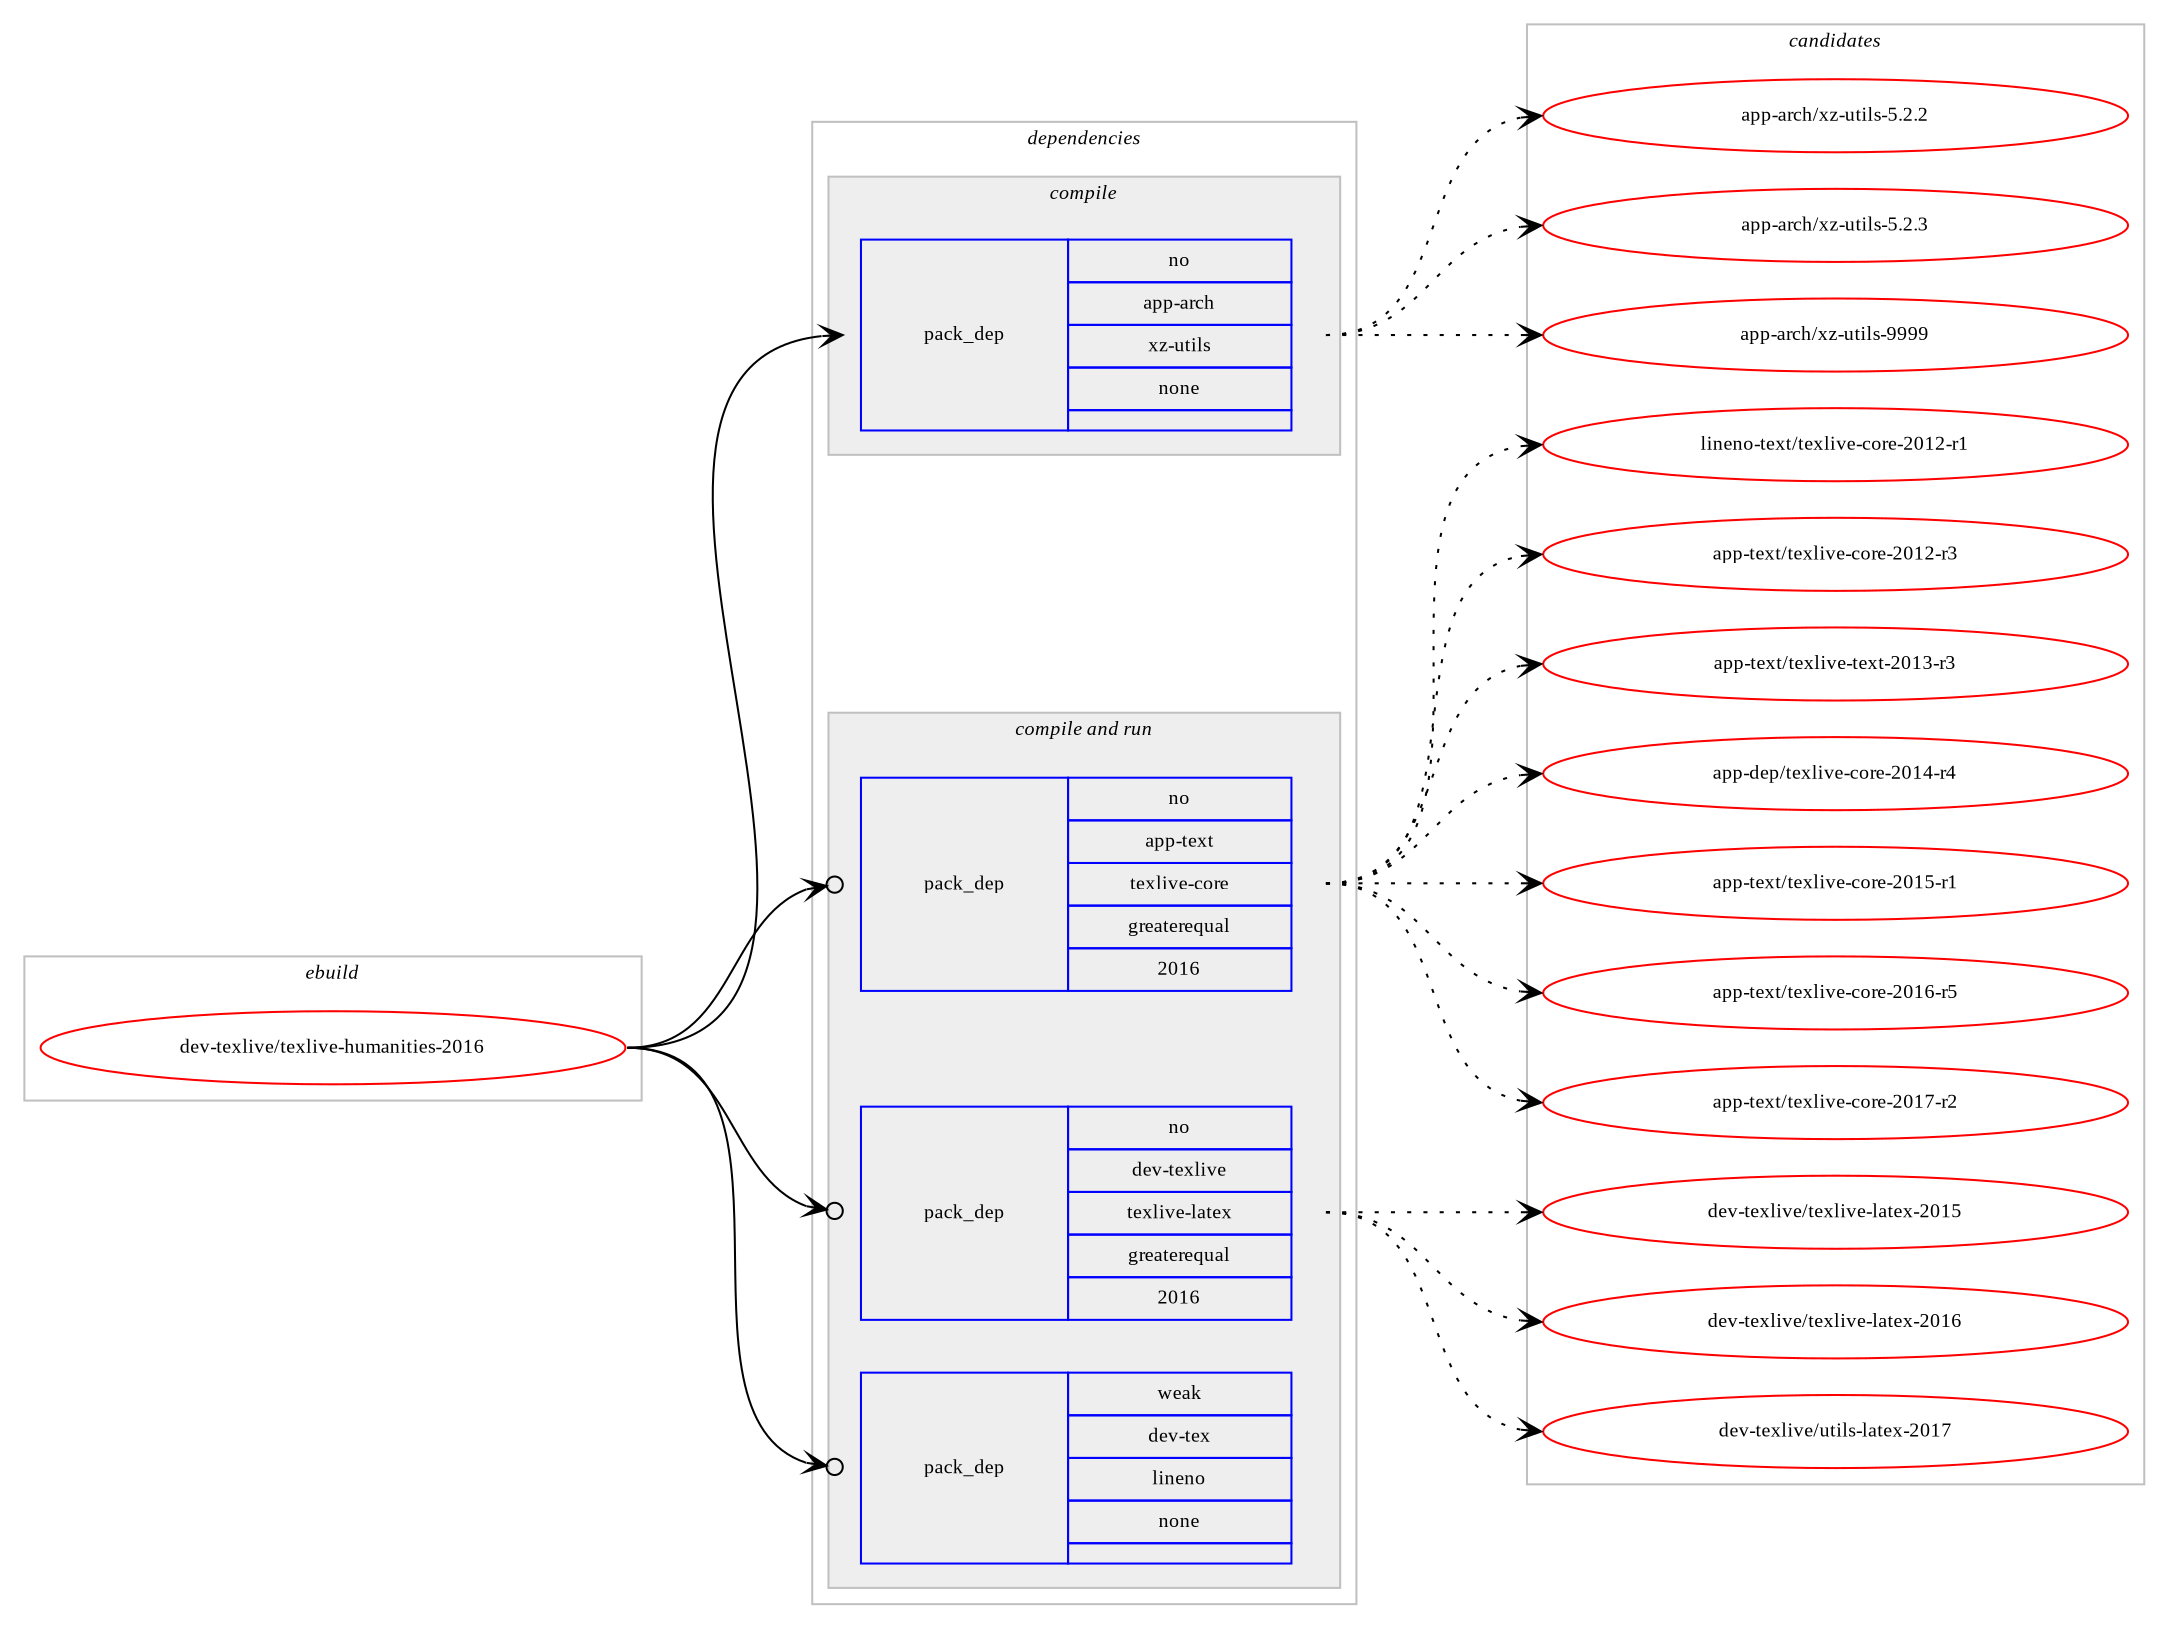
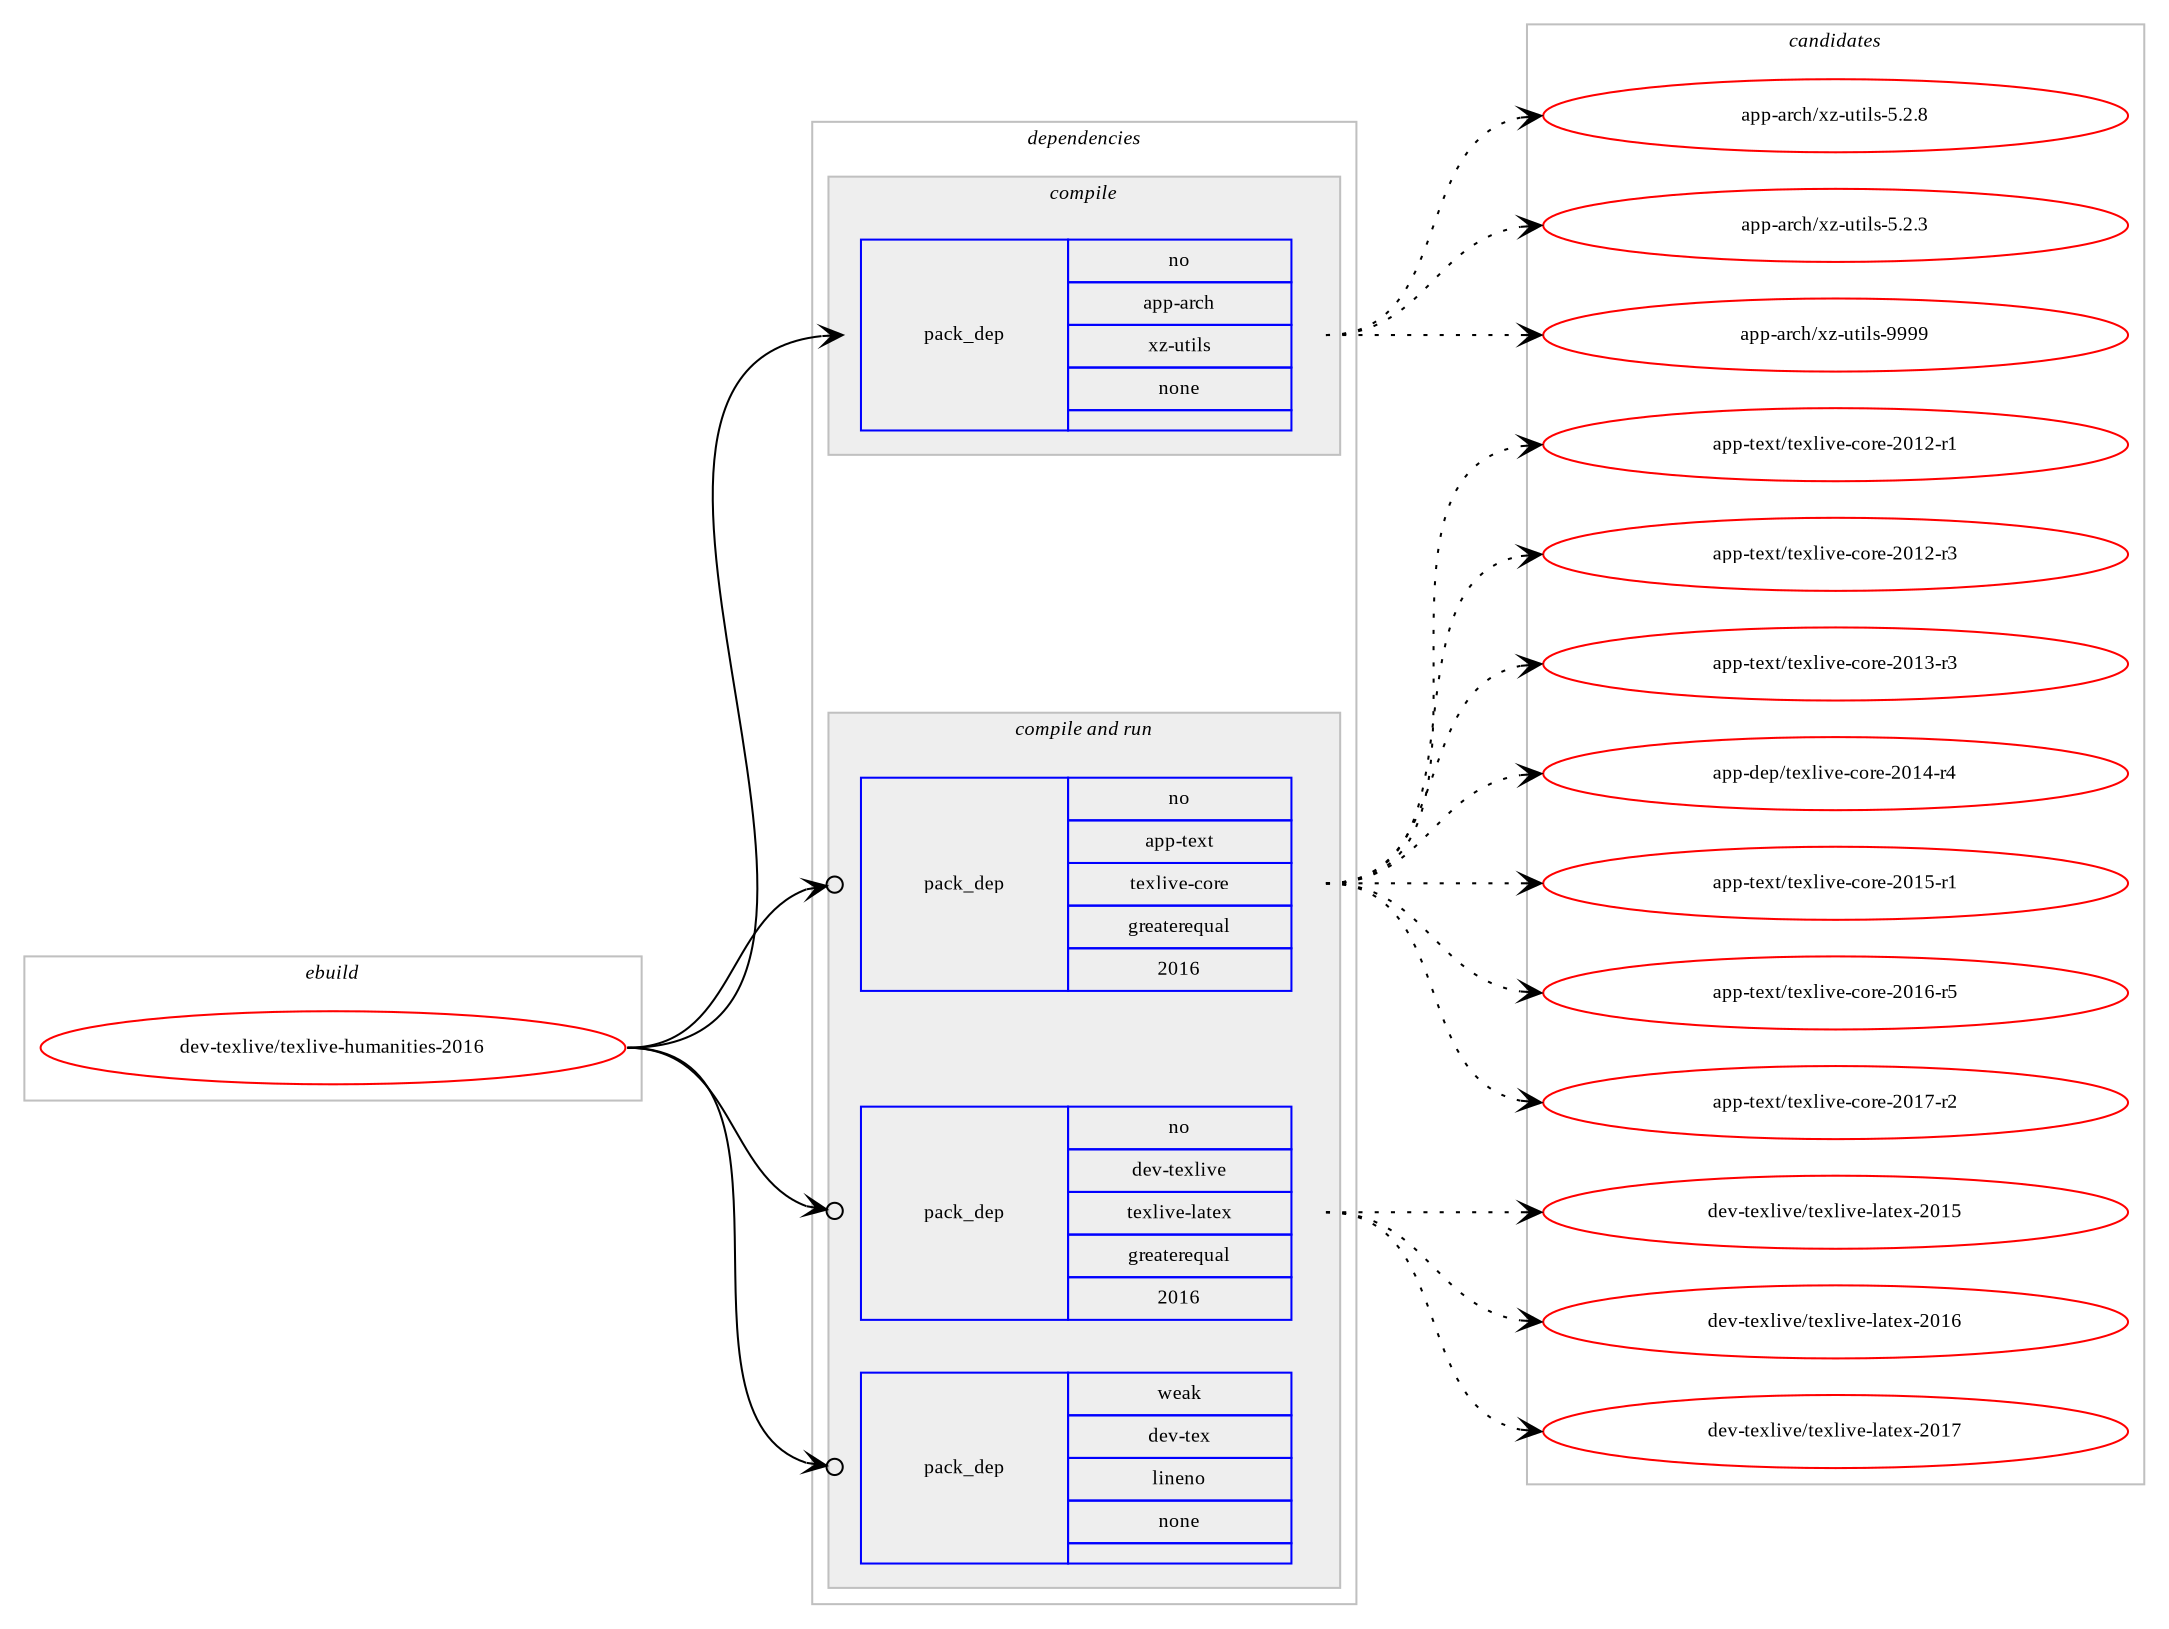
node "app-arch/xz-utils-5.2.2": label "app-arch/xz-utils-5.2.2" -> "app-arch/xz-utils-5.2.8"
node "lineno-text/texlive-core-2012-r1": label "lineno-text/texlive-core-2012-r1" -> "app-text/texlive-core-2012-r1"
node "app-text/texlive-text-2013-r3": label "app-text/texlive-text-2013-r3" -> "app-text/texlive-core-2013-r3"
node "dev-texlive/utils-latex-2017": label "dev-texlive/utils-latex-2017" -> "dev-texlive/texlive-latex-2017"
